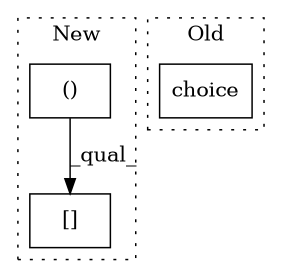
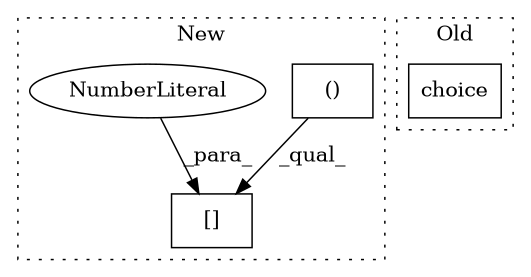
node "NumberLiteral": added
